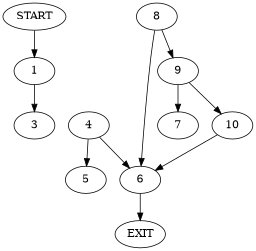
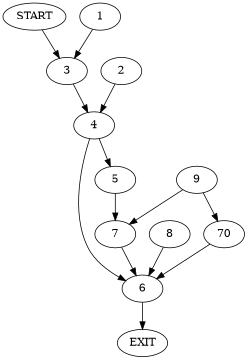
edge "START" -> "1": now "START" -> "3"
edge "8" -> "9": removed
node "2": added
edge "3" -> "4": added
node "10": label "10" -> "70"
edge "5" -> "7": added
edge "7" -> "6": added
